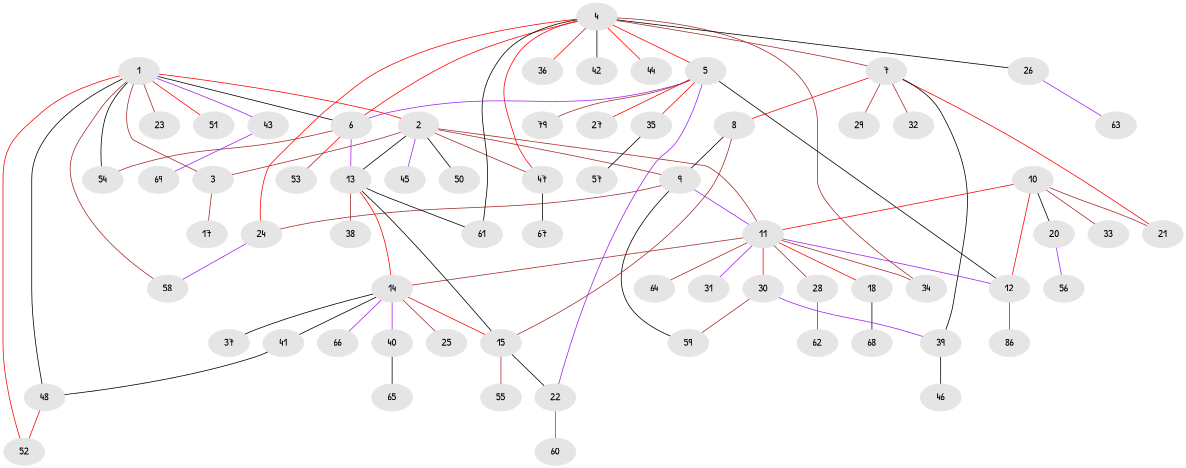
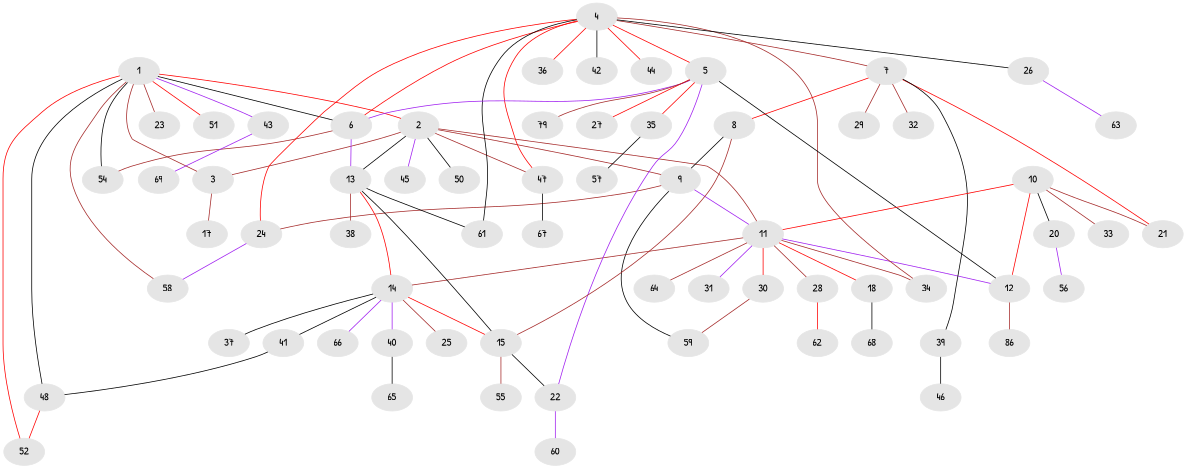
node "53": removed
edge "30" -- "39": removed
